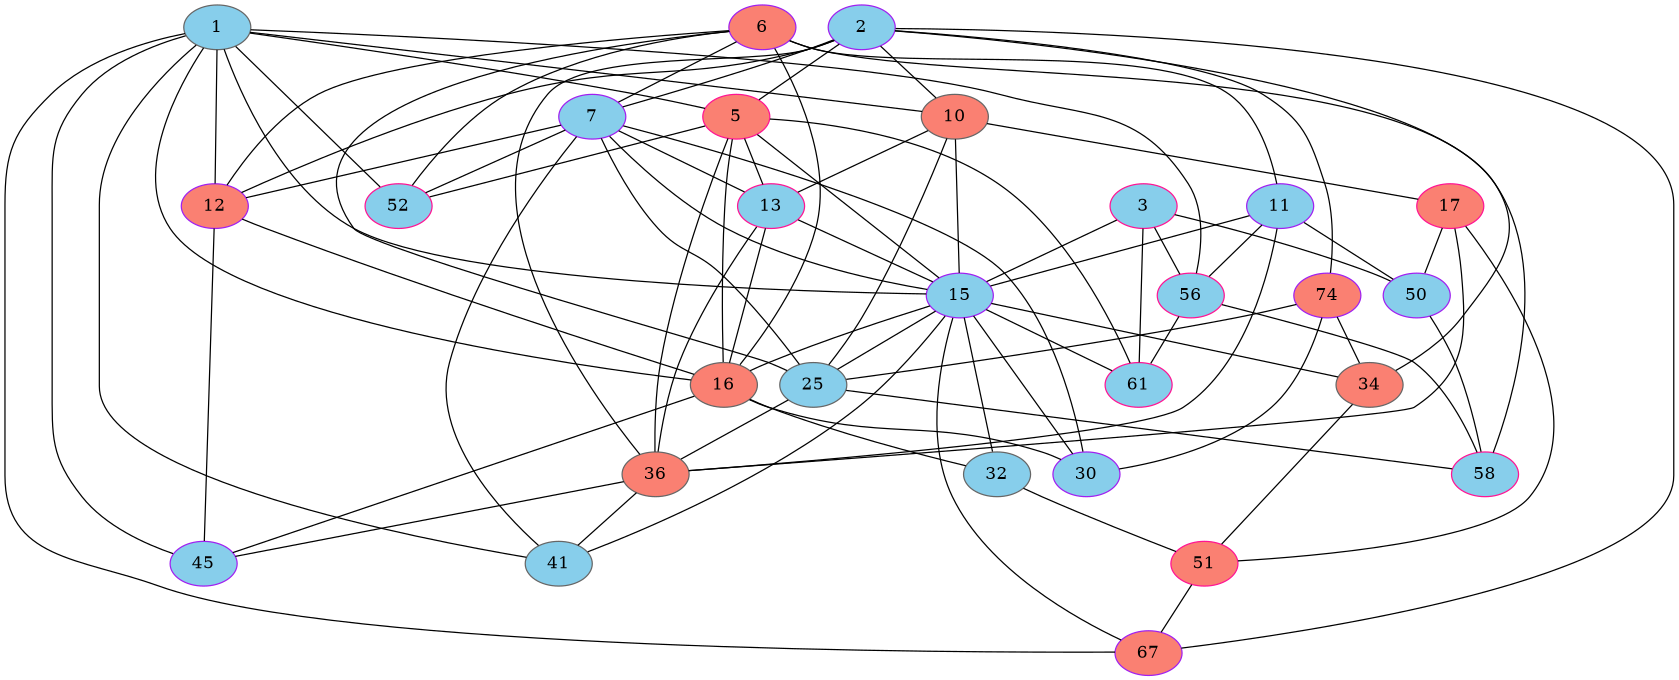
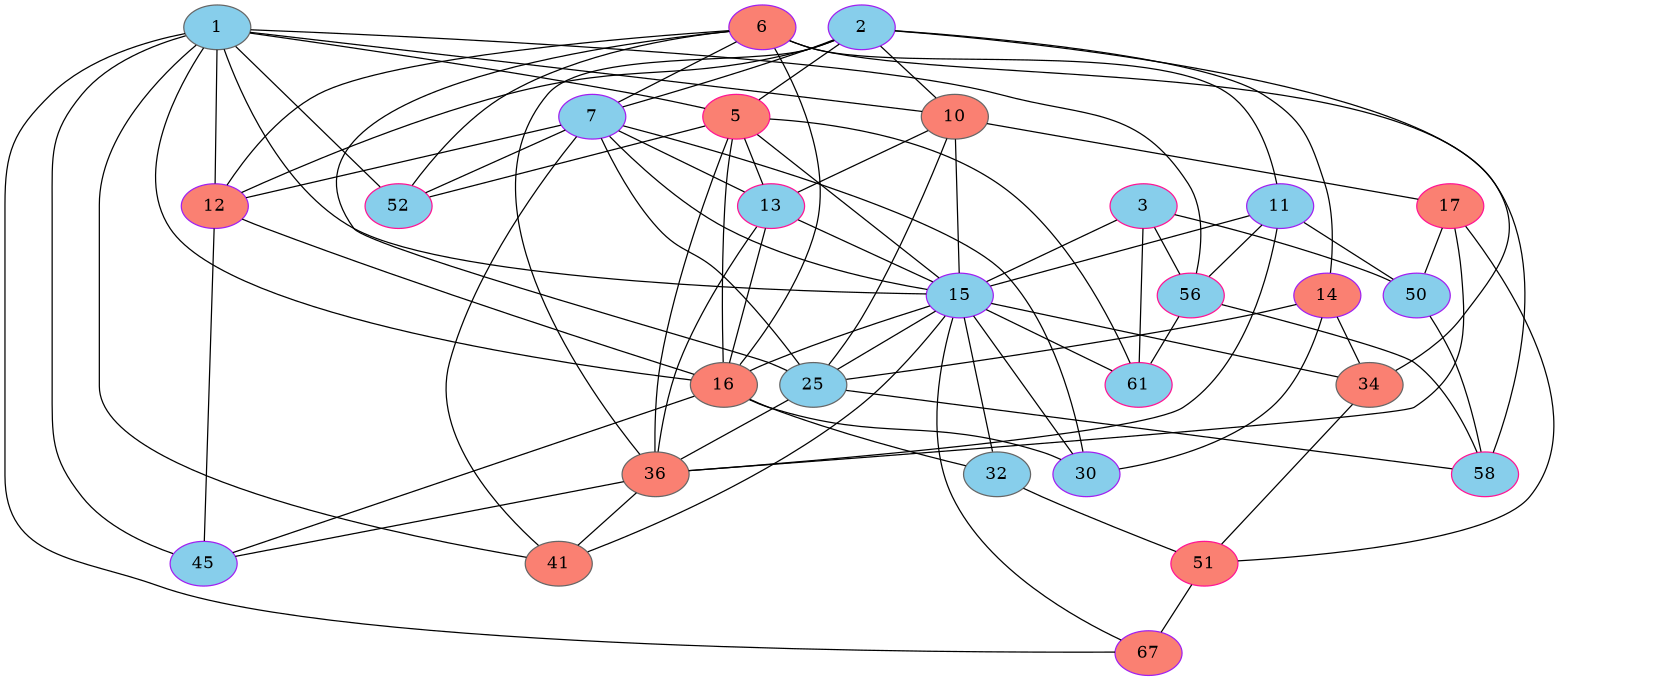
edge "2" -- "67": removed
node "74": label "74" -> "14"
node "41": fillcolor skyblue -> salmon
